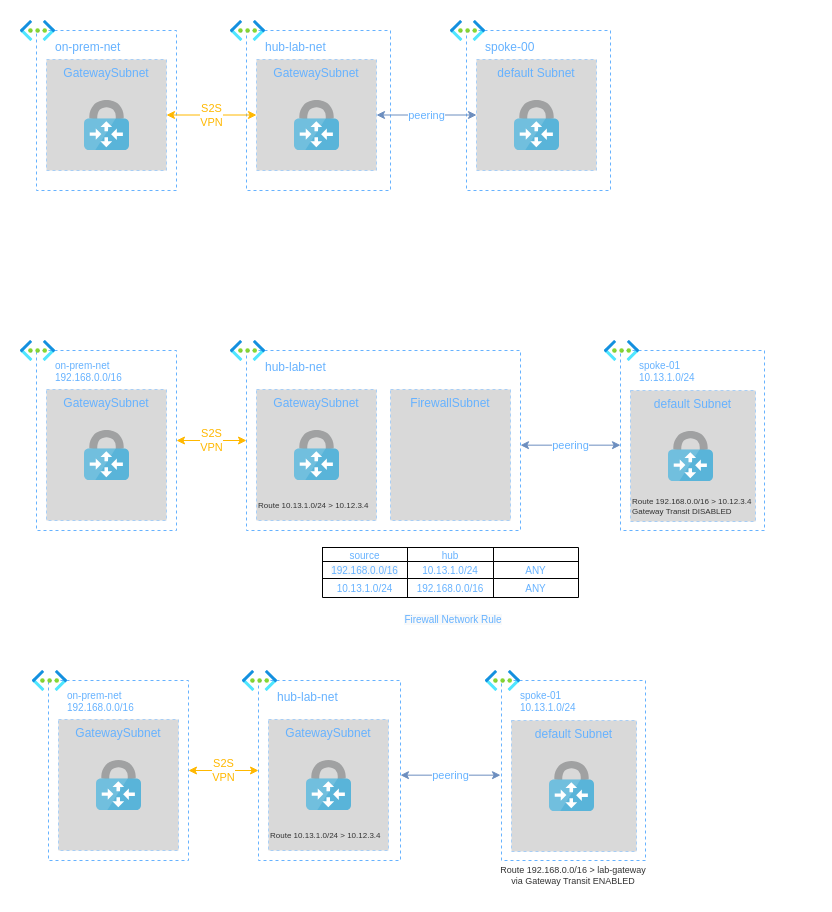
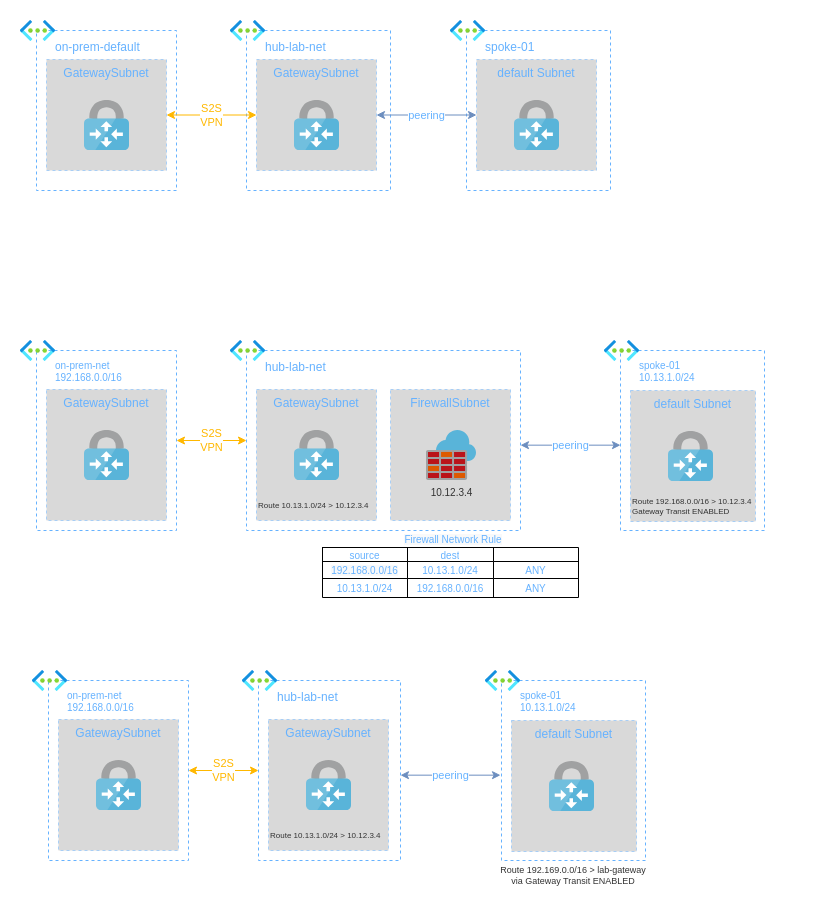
node "on-prem-net": label "on-prem-net" -> "on-prem-default"
node "spoke-00": label "spoke-00" -> "spoke-01"
node "10.12.3.4": added
node "Route 192.168.0.0/16 > 10.12.3.4 Gateway Transit DISABLED": label "Route 192.168.0.0/16 > 10.12.3.4 Gateway Transit DISABLED" -> "Route 192.168.0.0/16 > 10.12.3.4 Gateway Transit ENABLED"
node "hub": label "hub" -> "dest"
node "Firewall Network Rule": moved (454, 619) -> (454, 539)
node "Route 192.168.0.0/16 > lab-gatewayvia Gateway Transit ENABLED": label "Route 192.168.0.0/16 > lab-gatewayvia Gateway Transit ENABLED" -> "Route 192.169.0.0/16 > lab-gatewayvia Gateway Transit ENABLED"
